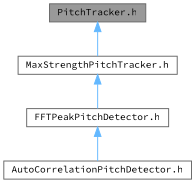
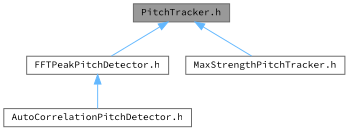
edge "FFTPeakPitchDetector.h" -> "MaxStrengthPitchTracker.h": now "FFTPeakPitchDetector.h" -> "PitchTracker.h"
